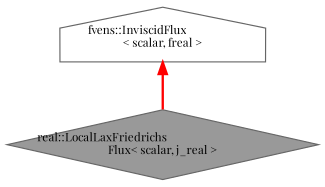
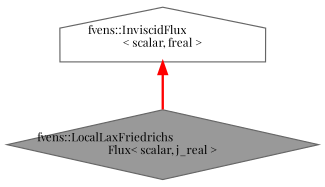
node "real::LocalLaxFriedrichs Flux< scalar, j_real >": label "real::LocalLaxFriedrichs Flux< scalar, j_real >" -> "fvens::LocalLaxFriedrichs Flux< scalar, j_real >"
